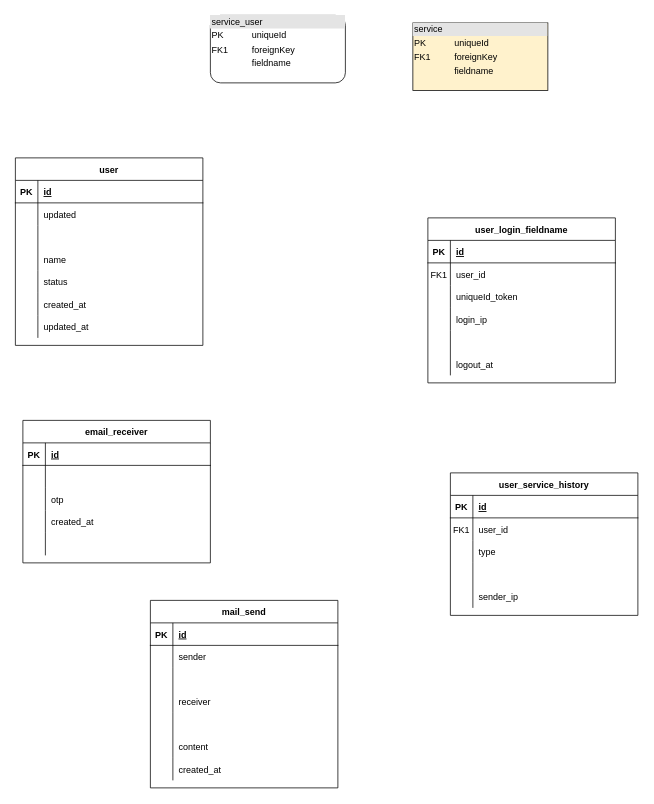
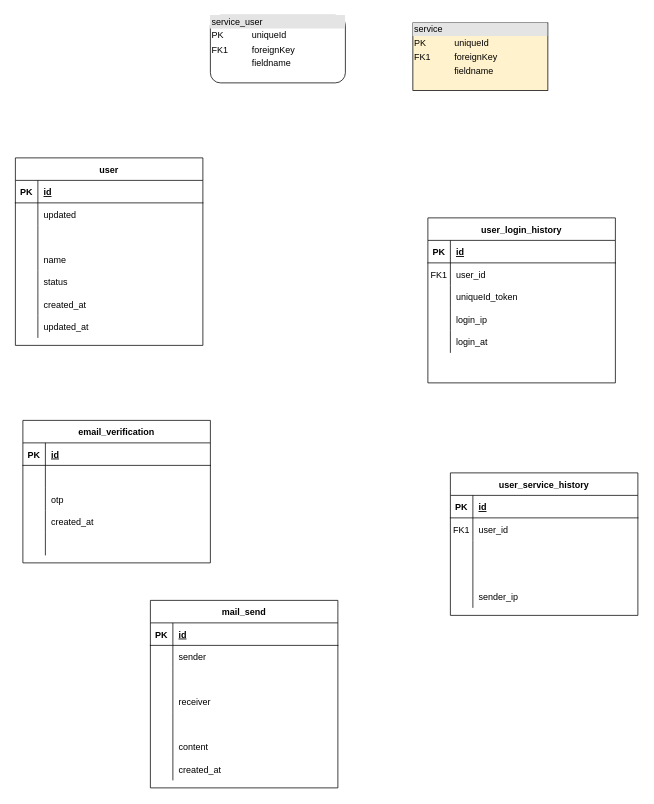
node "user_login_fieldname": label "user_login_fieldname" -> "user_login_history"
node "login_at": added
node "logout_at": removed
node "email_receiver": label "email_receiver" -> "email_verification"
node "type": removed
